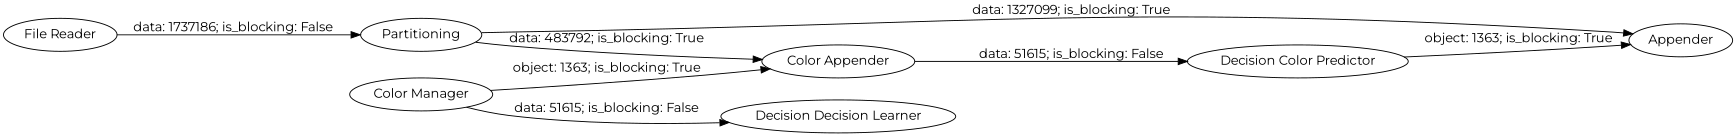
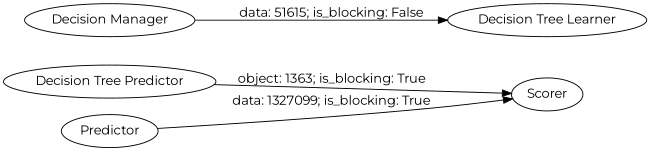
node "File Reader": removed
node "Partitioning": label "Partitioning" -> "Predictor"
node "Appender": label "Appender" -> "Scorer"
node "Color Appender": removed
node "Decision Color Predictor": label "Decision Color Predictor" -> "Decision Tree Predictor"
node "Color Manager": label "Color Manager" -> "Decision Manager"
node "Decision Decision Learner": label "Decision Decision Learner" -> "Decision Tree Learner"
